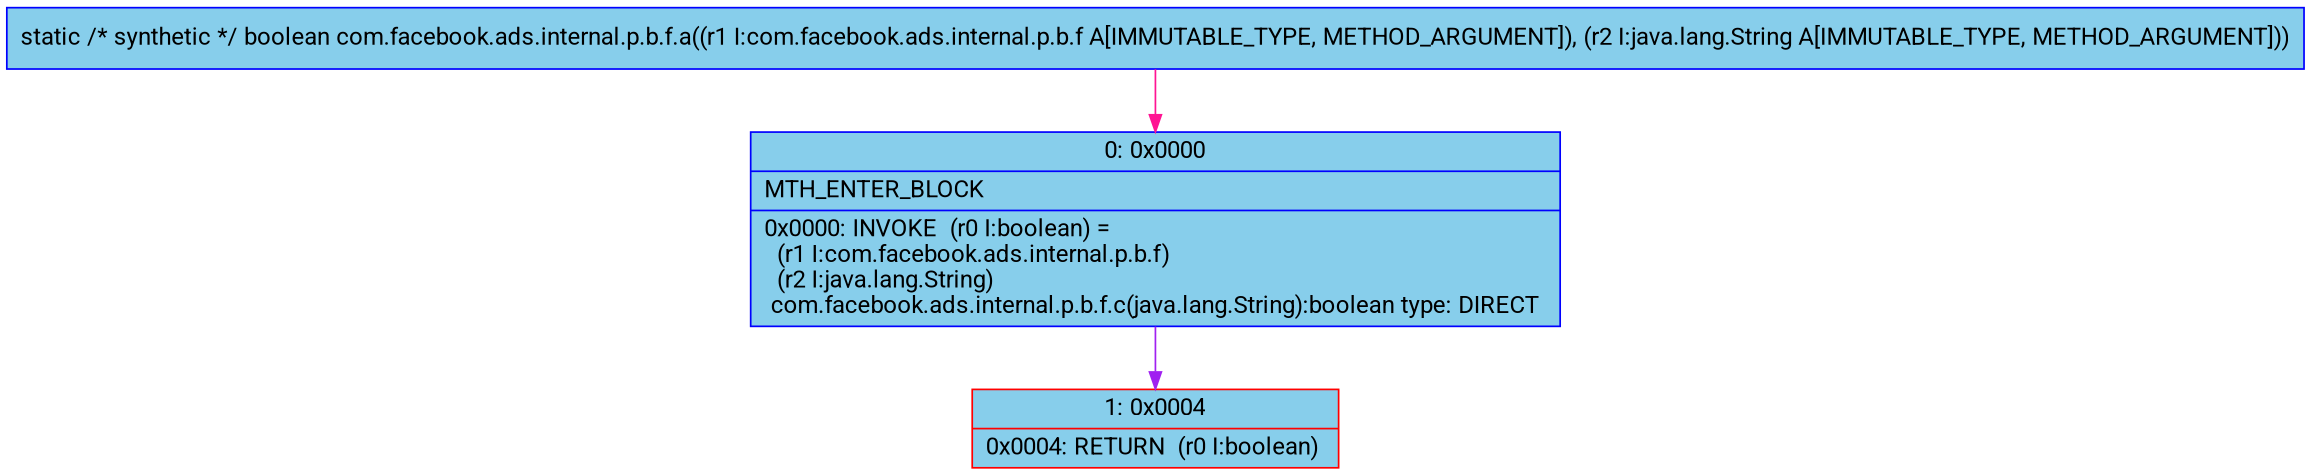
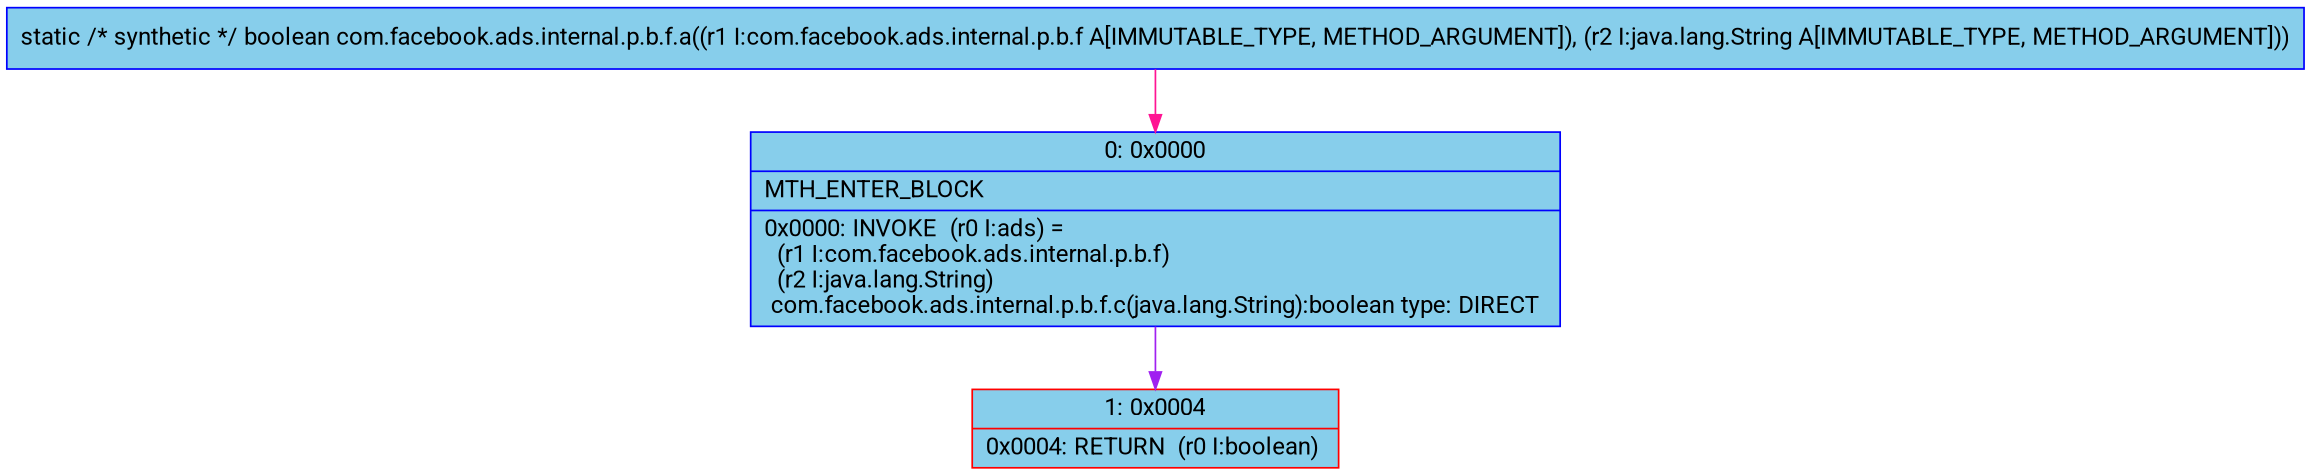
node "0: 0x0000": text "0x0000: INVOKE  (r0 I:boolean) =" -> "0x0000: INVOKE  (r0 I:ads) ="
